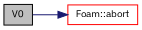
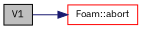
node "V0": label "V0" -> "V1"
